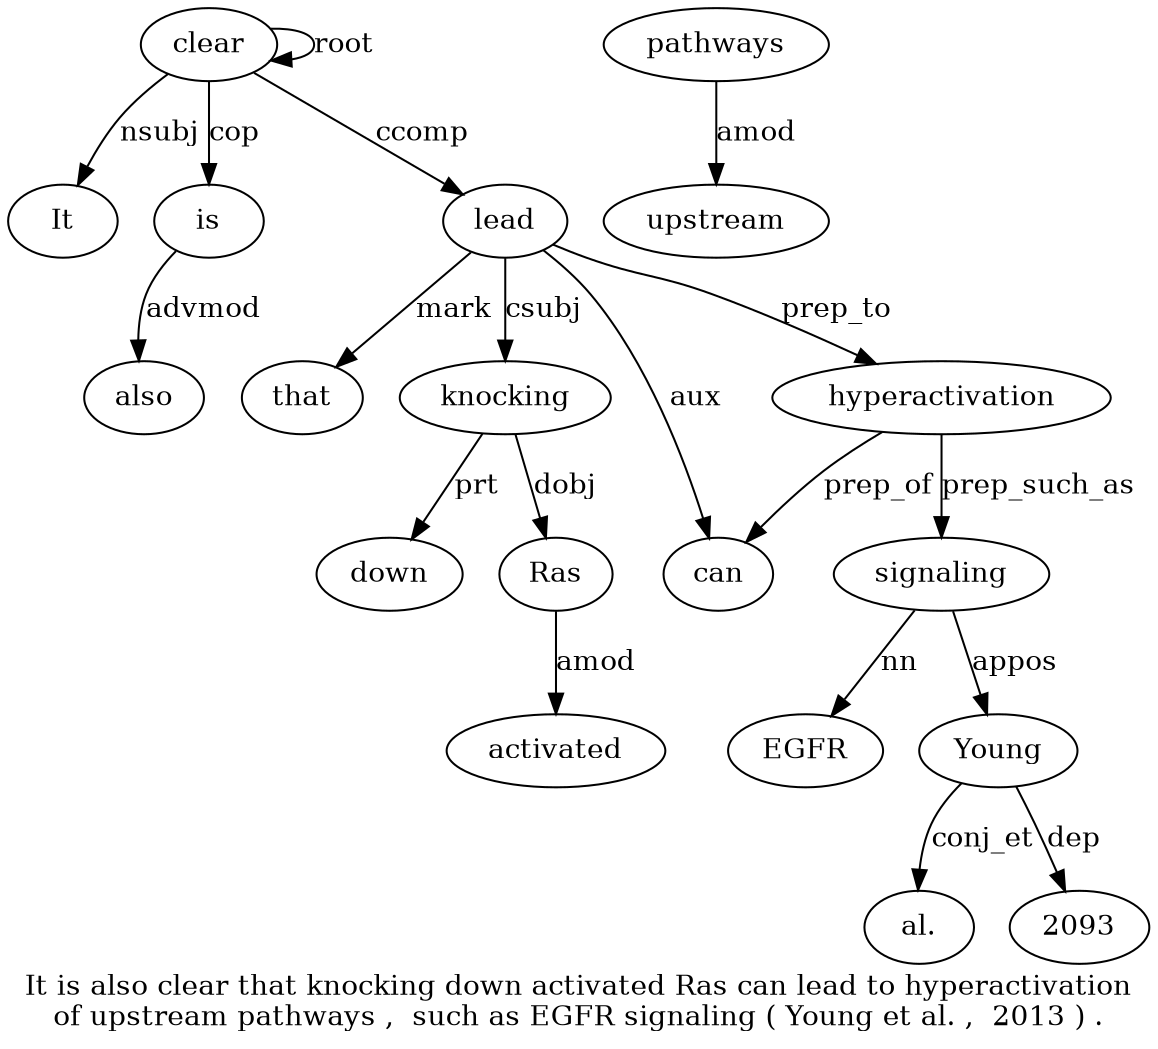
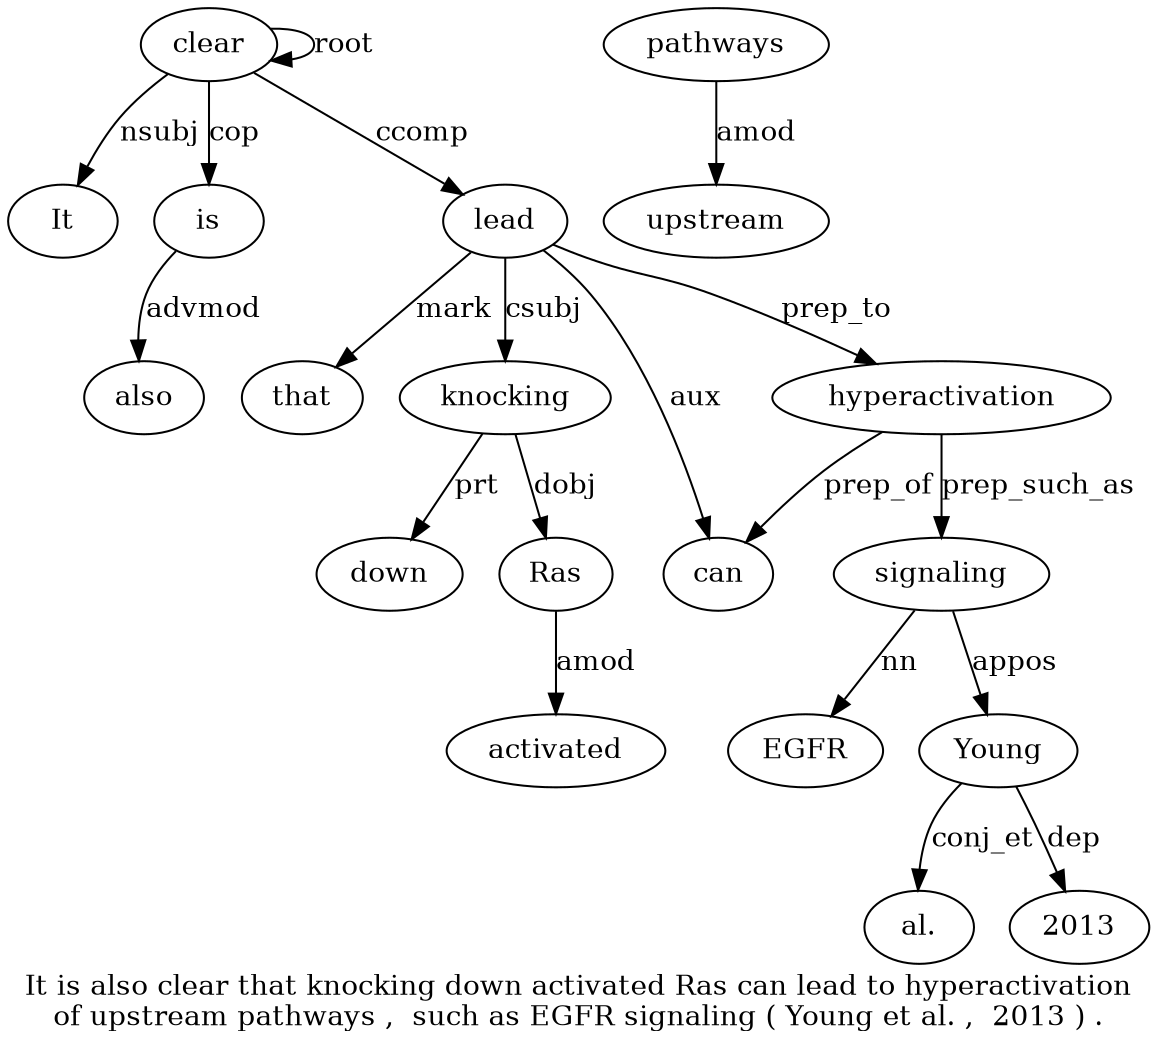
node "2093": label "2093" -> "2013"
